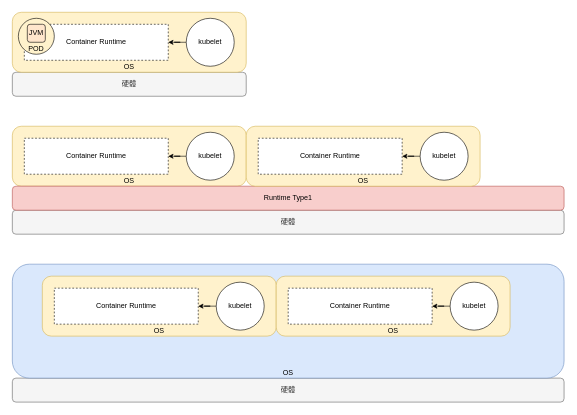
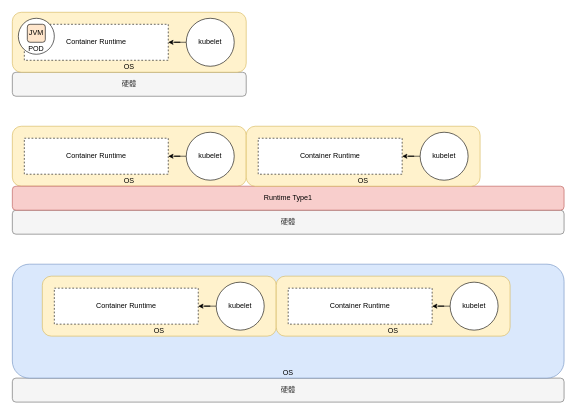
node "POD": fillcolor #fff2cc -> #ffffff
